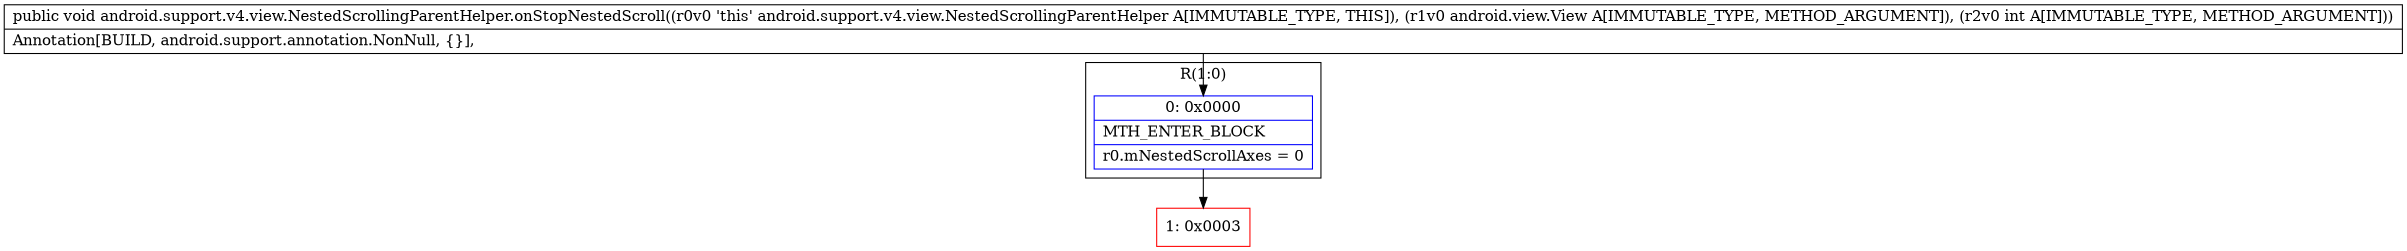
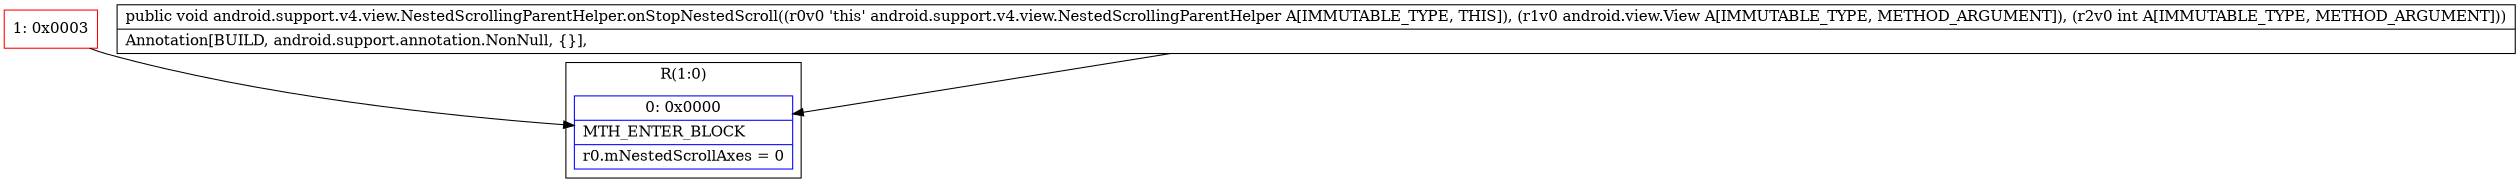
edge "0: 0x0000" -> "1: 0x0003": reversed
